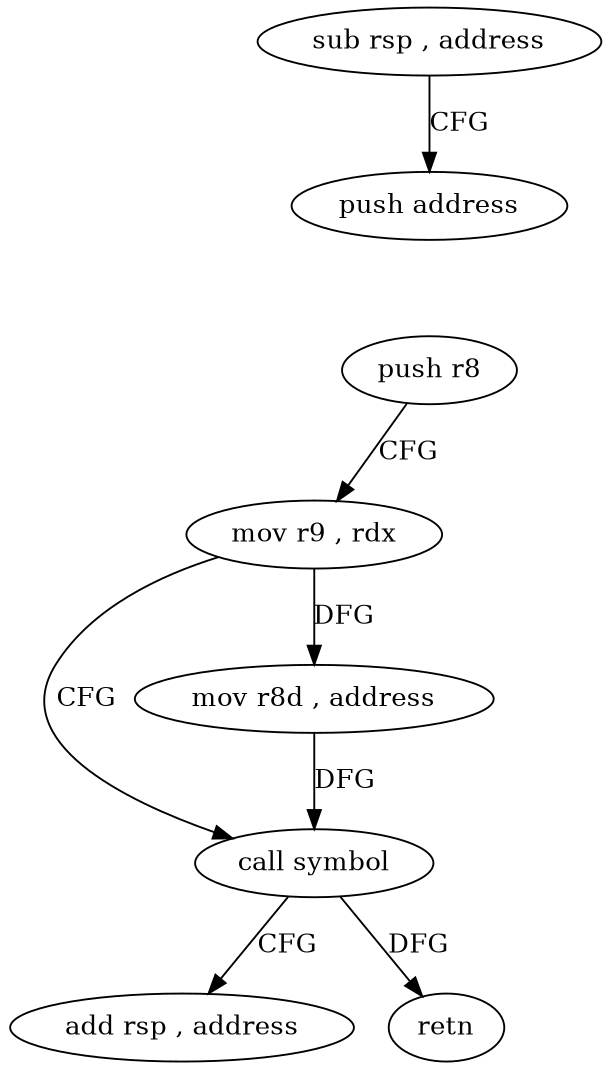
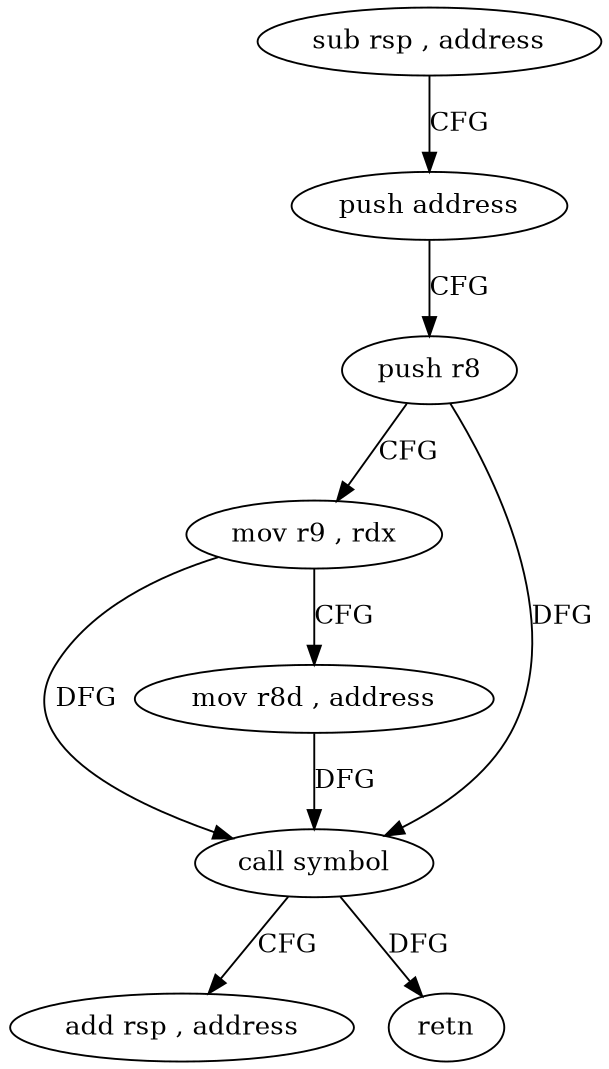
edge "push address" -> "push r8": added, label "CFG"
edge "mov r9 , rdx" -> "mov r8d , address": label "DFG" -> "CFG"
edge "push r8" -> "call symbol": added, label "DFG"
edge "mov r9 , rdx" -> "call symbol": label "CFG" -> "DFG"
